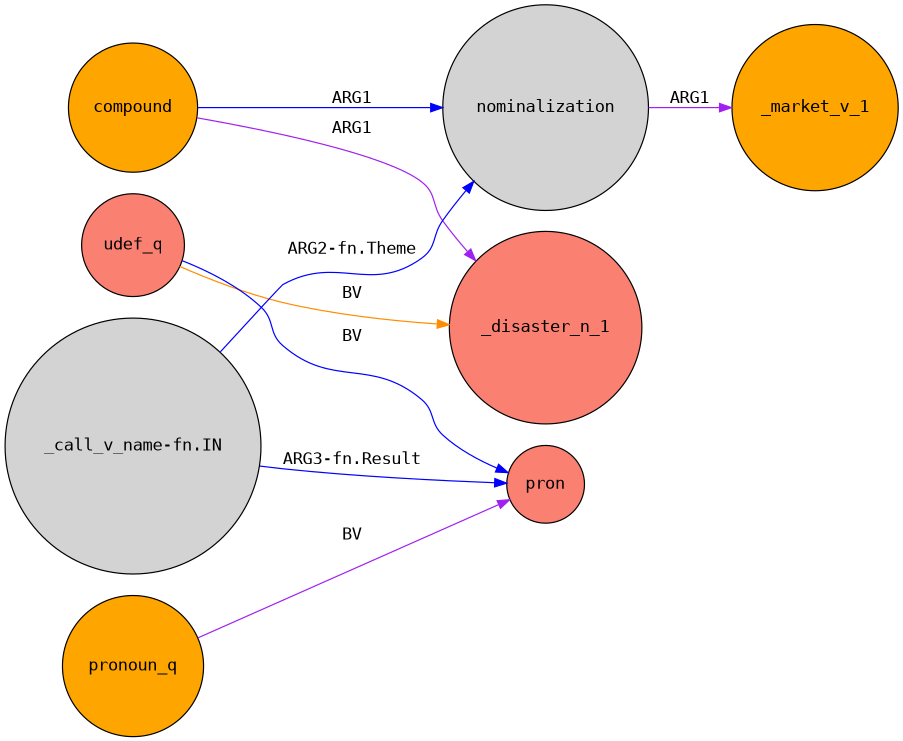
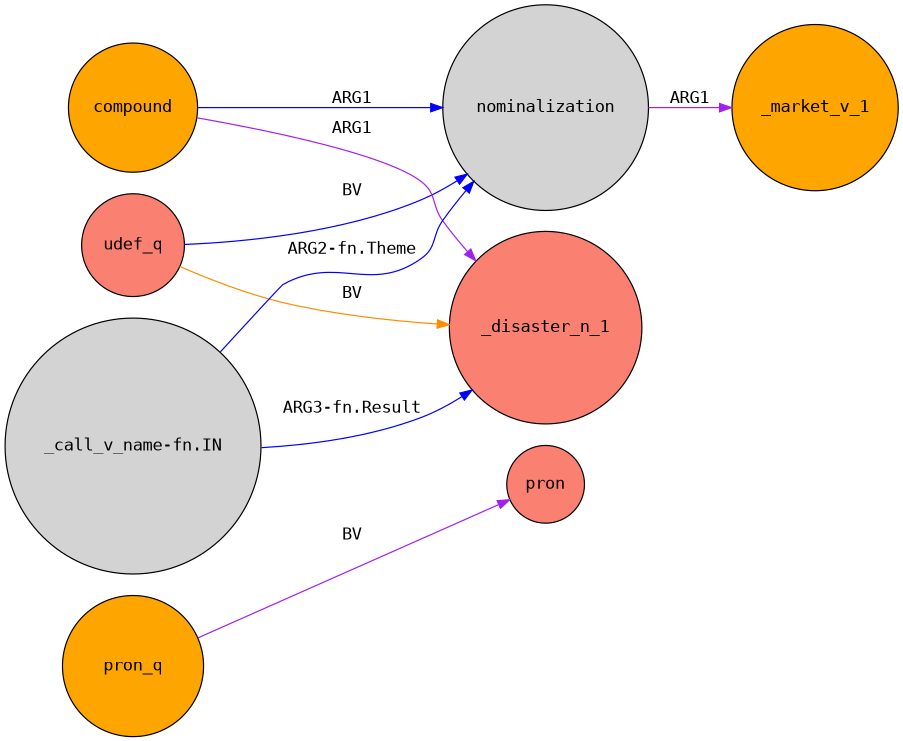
edge "udef_q" -> "pron": now "udef_q" -> "nominalization"
edge "_call_v_name-fn.IN" -> "pron": now "_call_v_name-fn.IN" -> "_disaster_n_1"
node "pronoun_q": label "pronoun_q" -> "pron_q"
